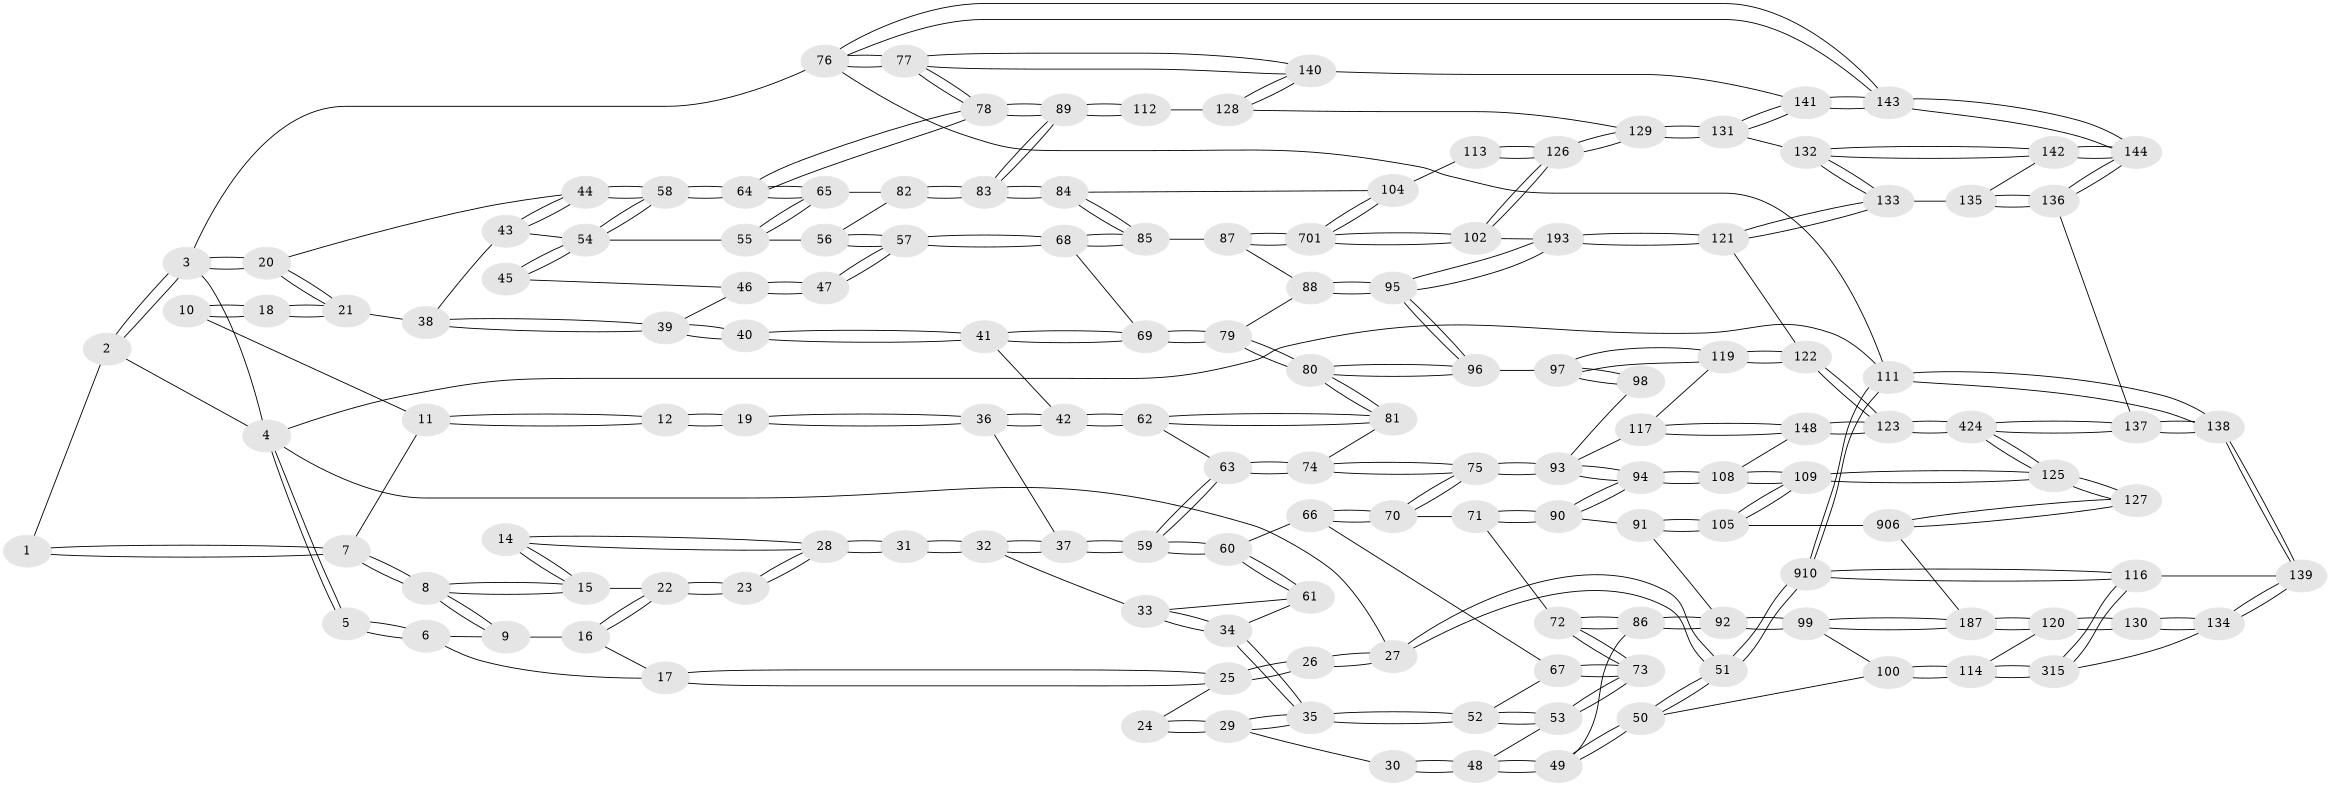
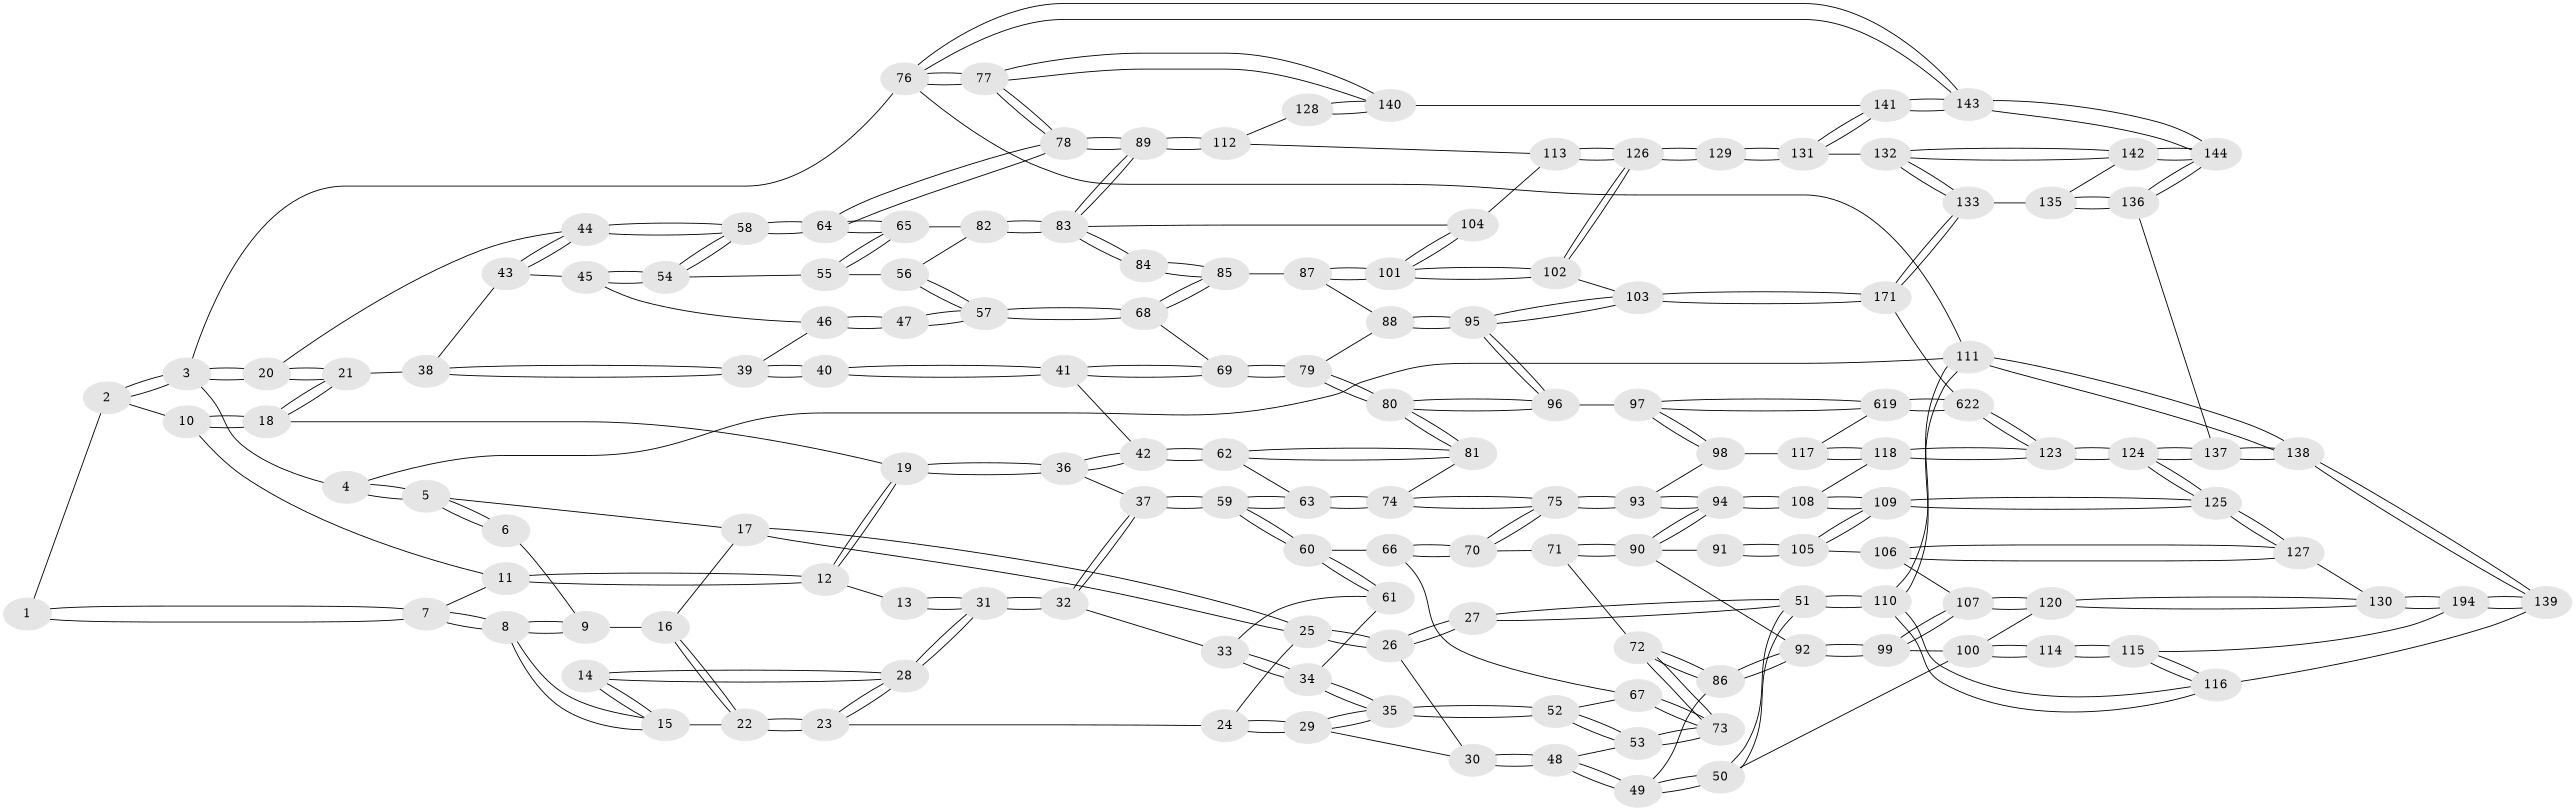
edge "128" -- "129": removed
edge "112" -- "113": added
edge "104" -- "84": now "104" -- "83"
edge "43" -- "54": now "43" -- "45"
node "701": label "701" -> "101"
node "193": label "193" -> "103"
node "121": label "121" -> "171"
node "119": label "119" -> "619"
node "122": label "122" -> "622"
edge "2" -- "4": now "2" -- "10"
edge "18" -- "19": added
node "424": label "424" -> "124"
node "148": label "148" -> "118"
edge "117" -- "93": now "117" -- "98"
edge "4" -- "27": removed
node "906": label "906" -> "106"
edge "91" -- "92": now "90" -- "92"
node "910": label "910" -> "110"
edge "127" -- "130": added
node "13": added
node "187": label "187" -> "107"
node "134": label "134" -> "194"
edge "120" -- "114": now "120" -- "100"
edge "6" -- "17": now "5" -- "17"
node "315": label "315" -> "115"
edge "26" -- "30": added
edge "23" -- "24": added
